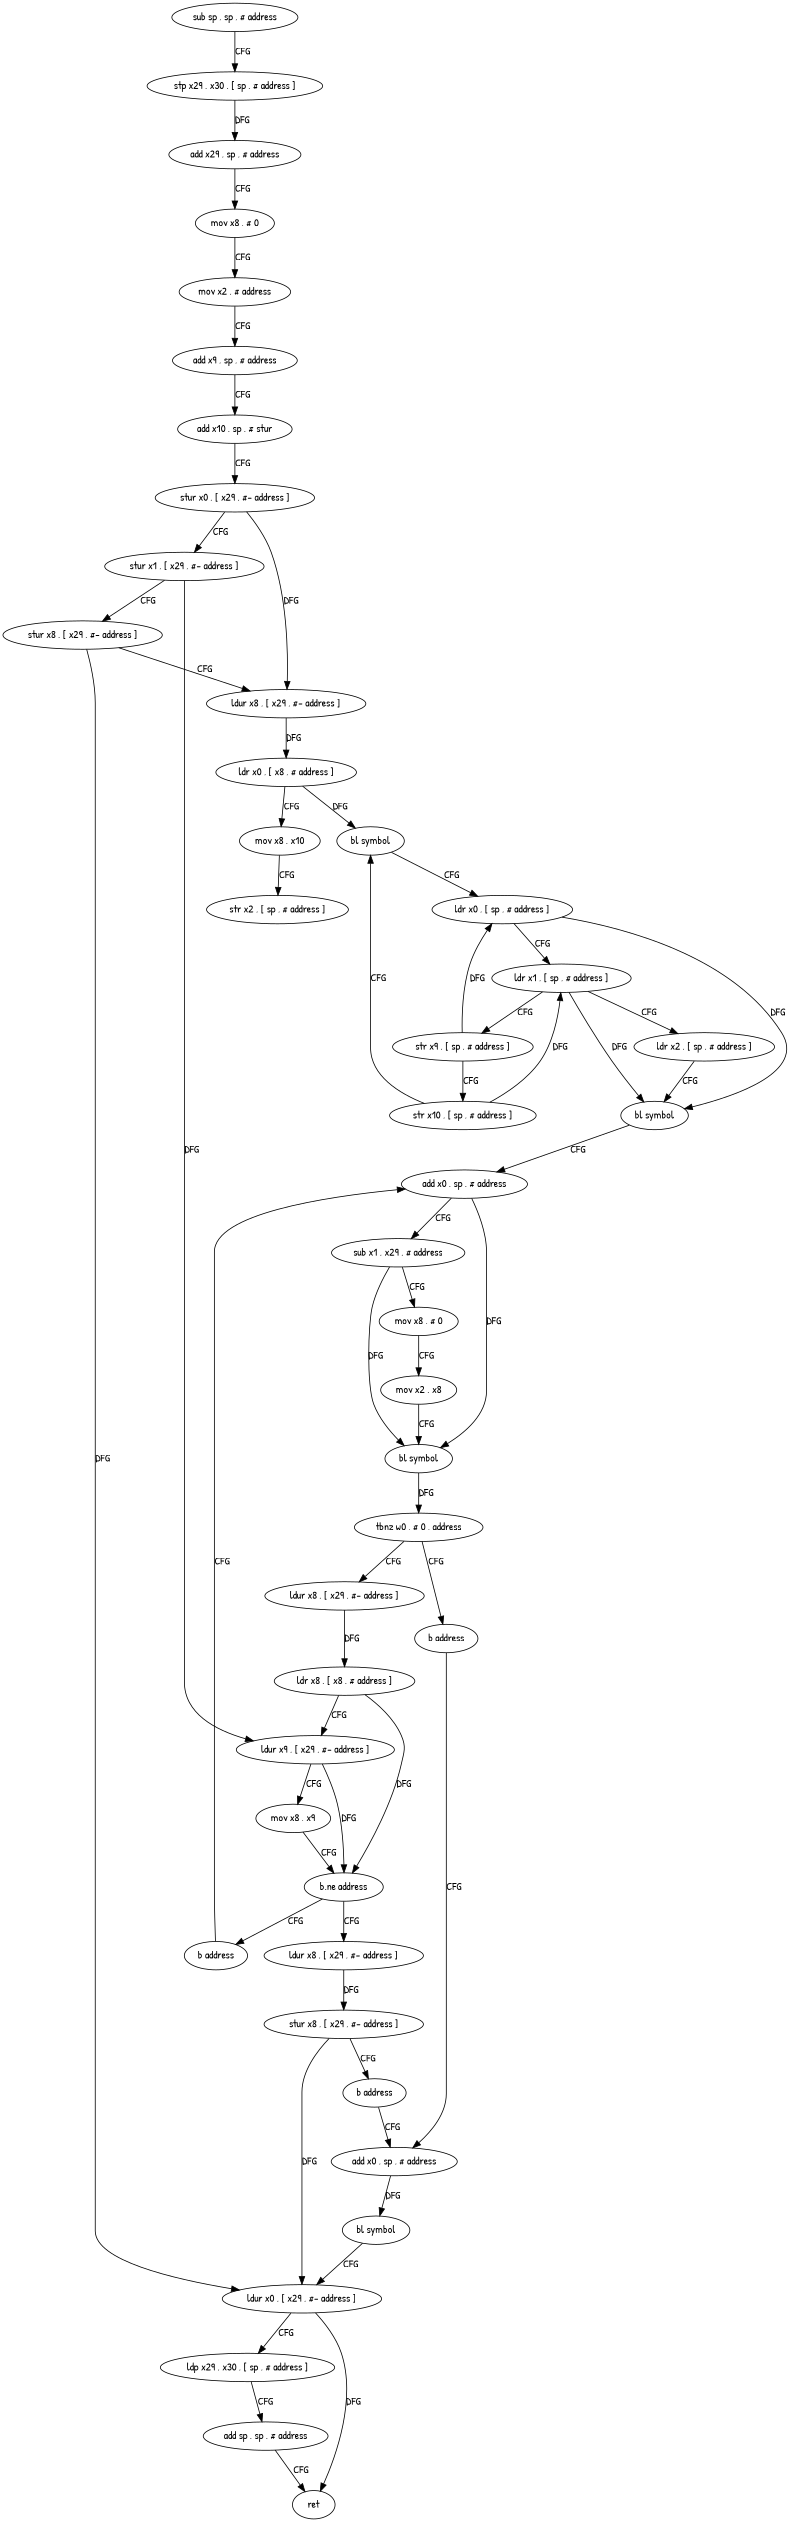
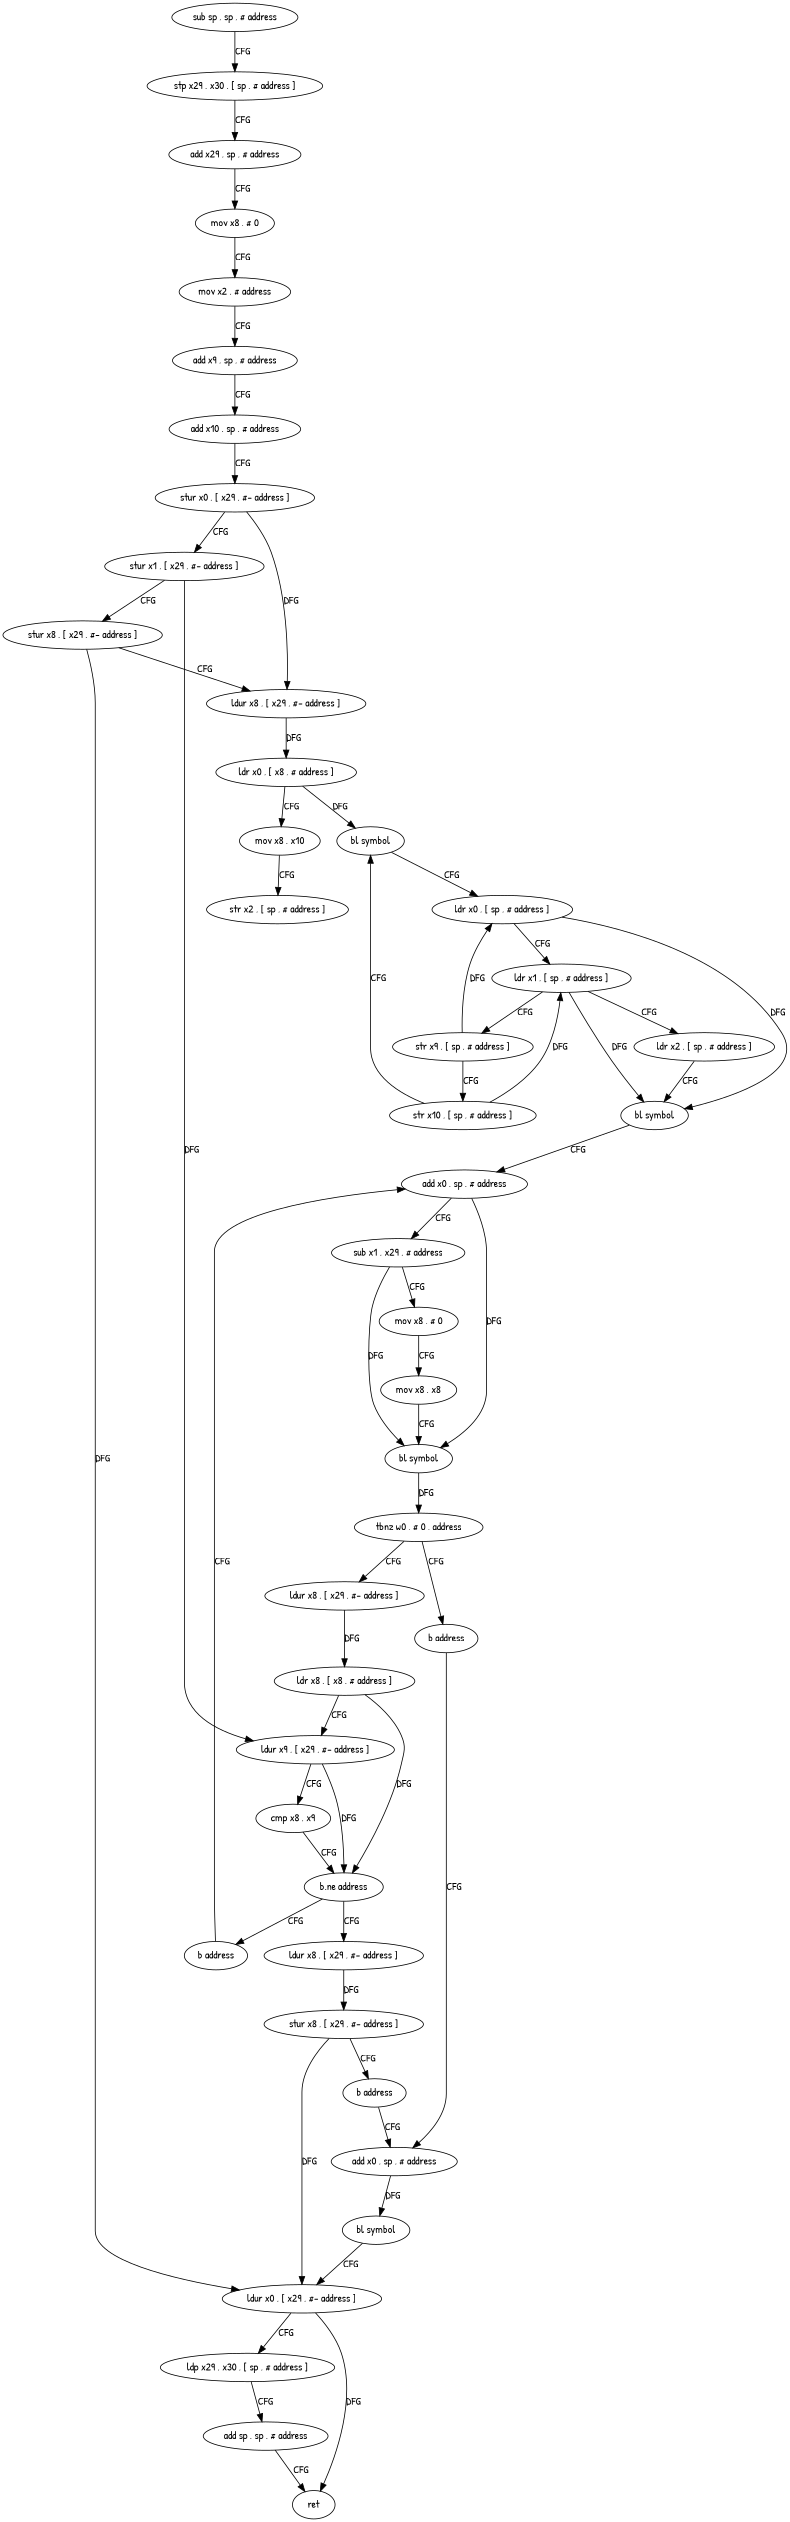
edge "stp x29 , x30 , [ sp , # address ]" -> "add x29 , sp , # address": label "DFG" -> "CFG"
node "add x10 , sp , # stur": label "add x10 , sp , # stur" -> "add x10 , sp , # address"
node "mov x2 , x8": label "mov x2 , x8" -> "mov x8 , x8"
node "mov x8 , x9": label "mov x8 , x9" -> "cmp x8 , x9"
